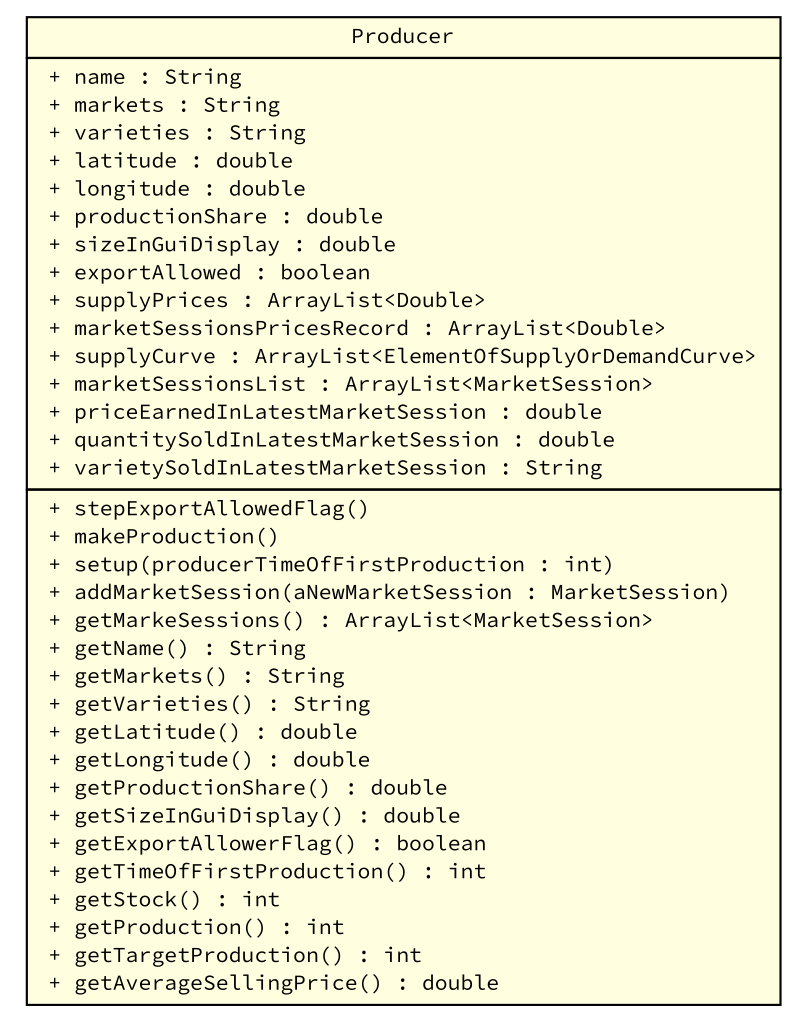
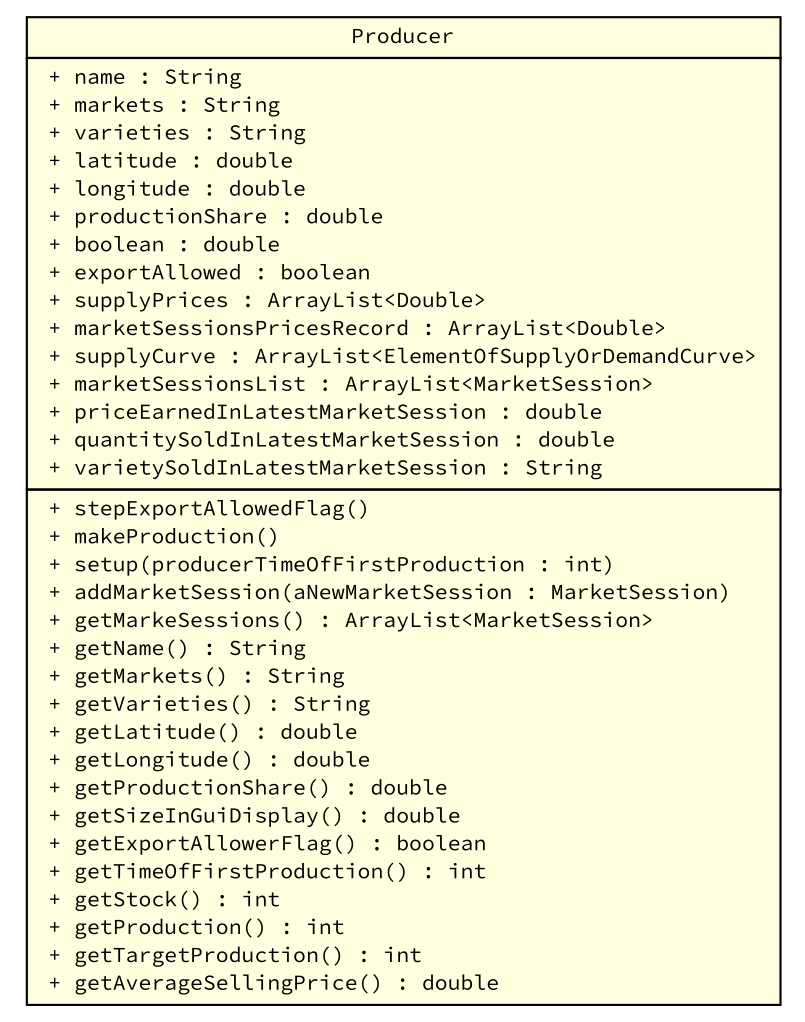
node "Producer": text "+ sizeInGuiDisplay : double" -> "+ boolean : double"
